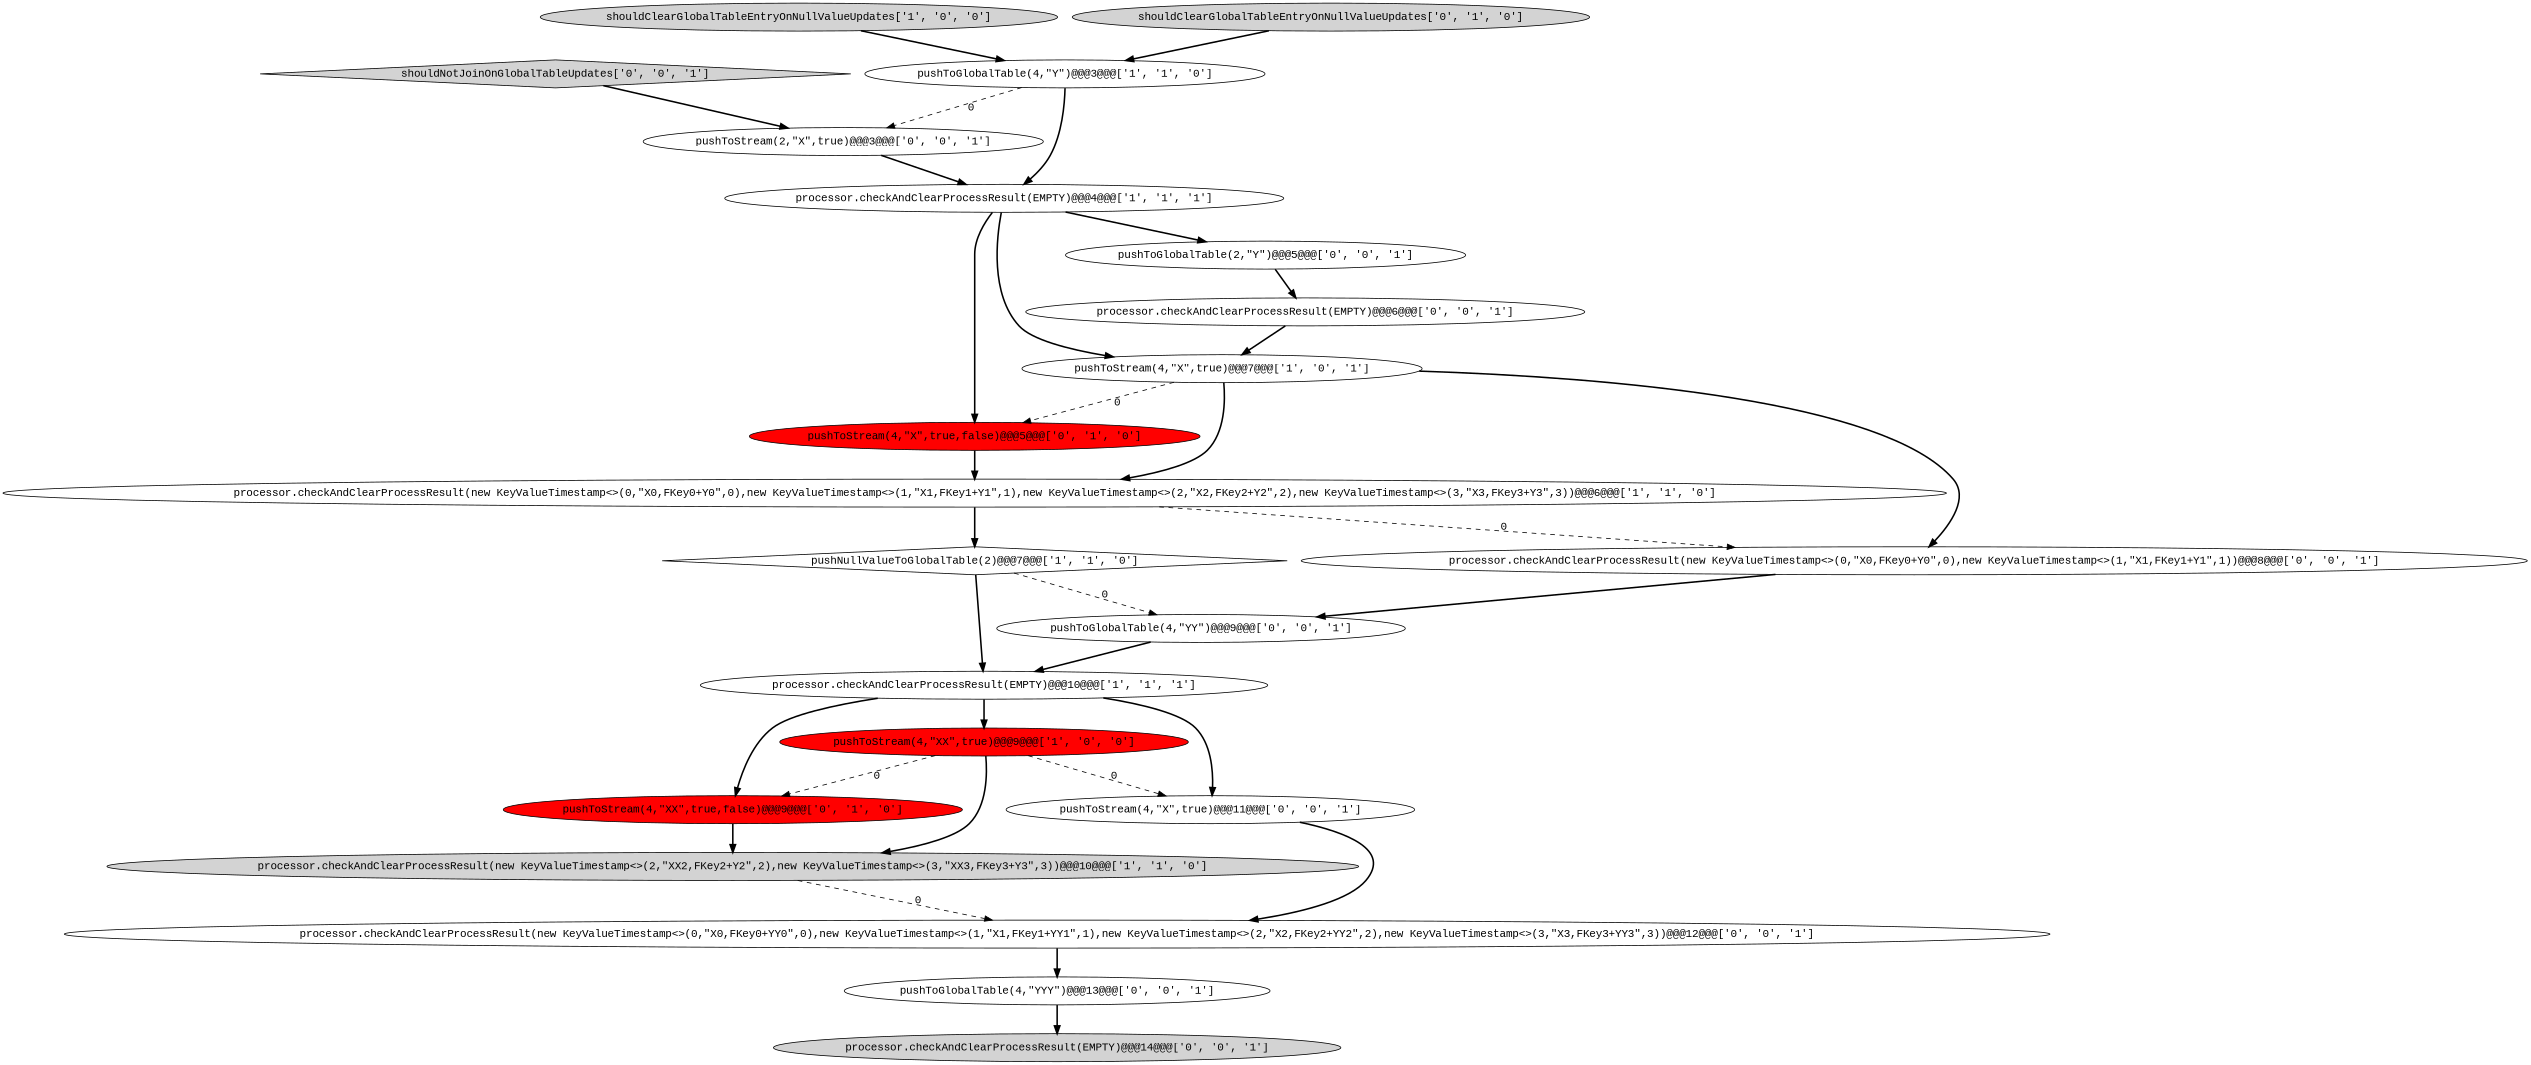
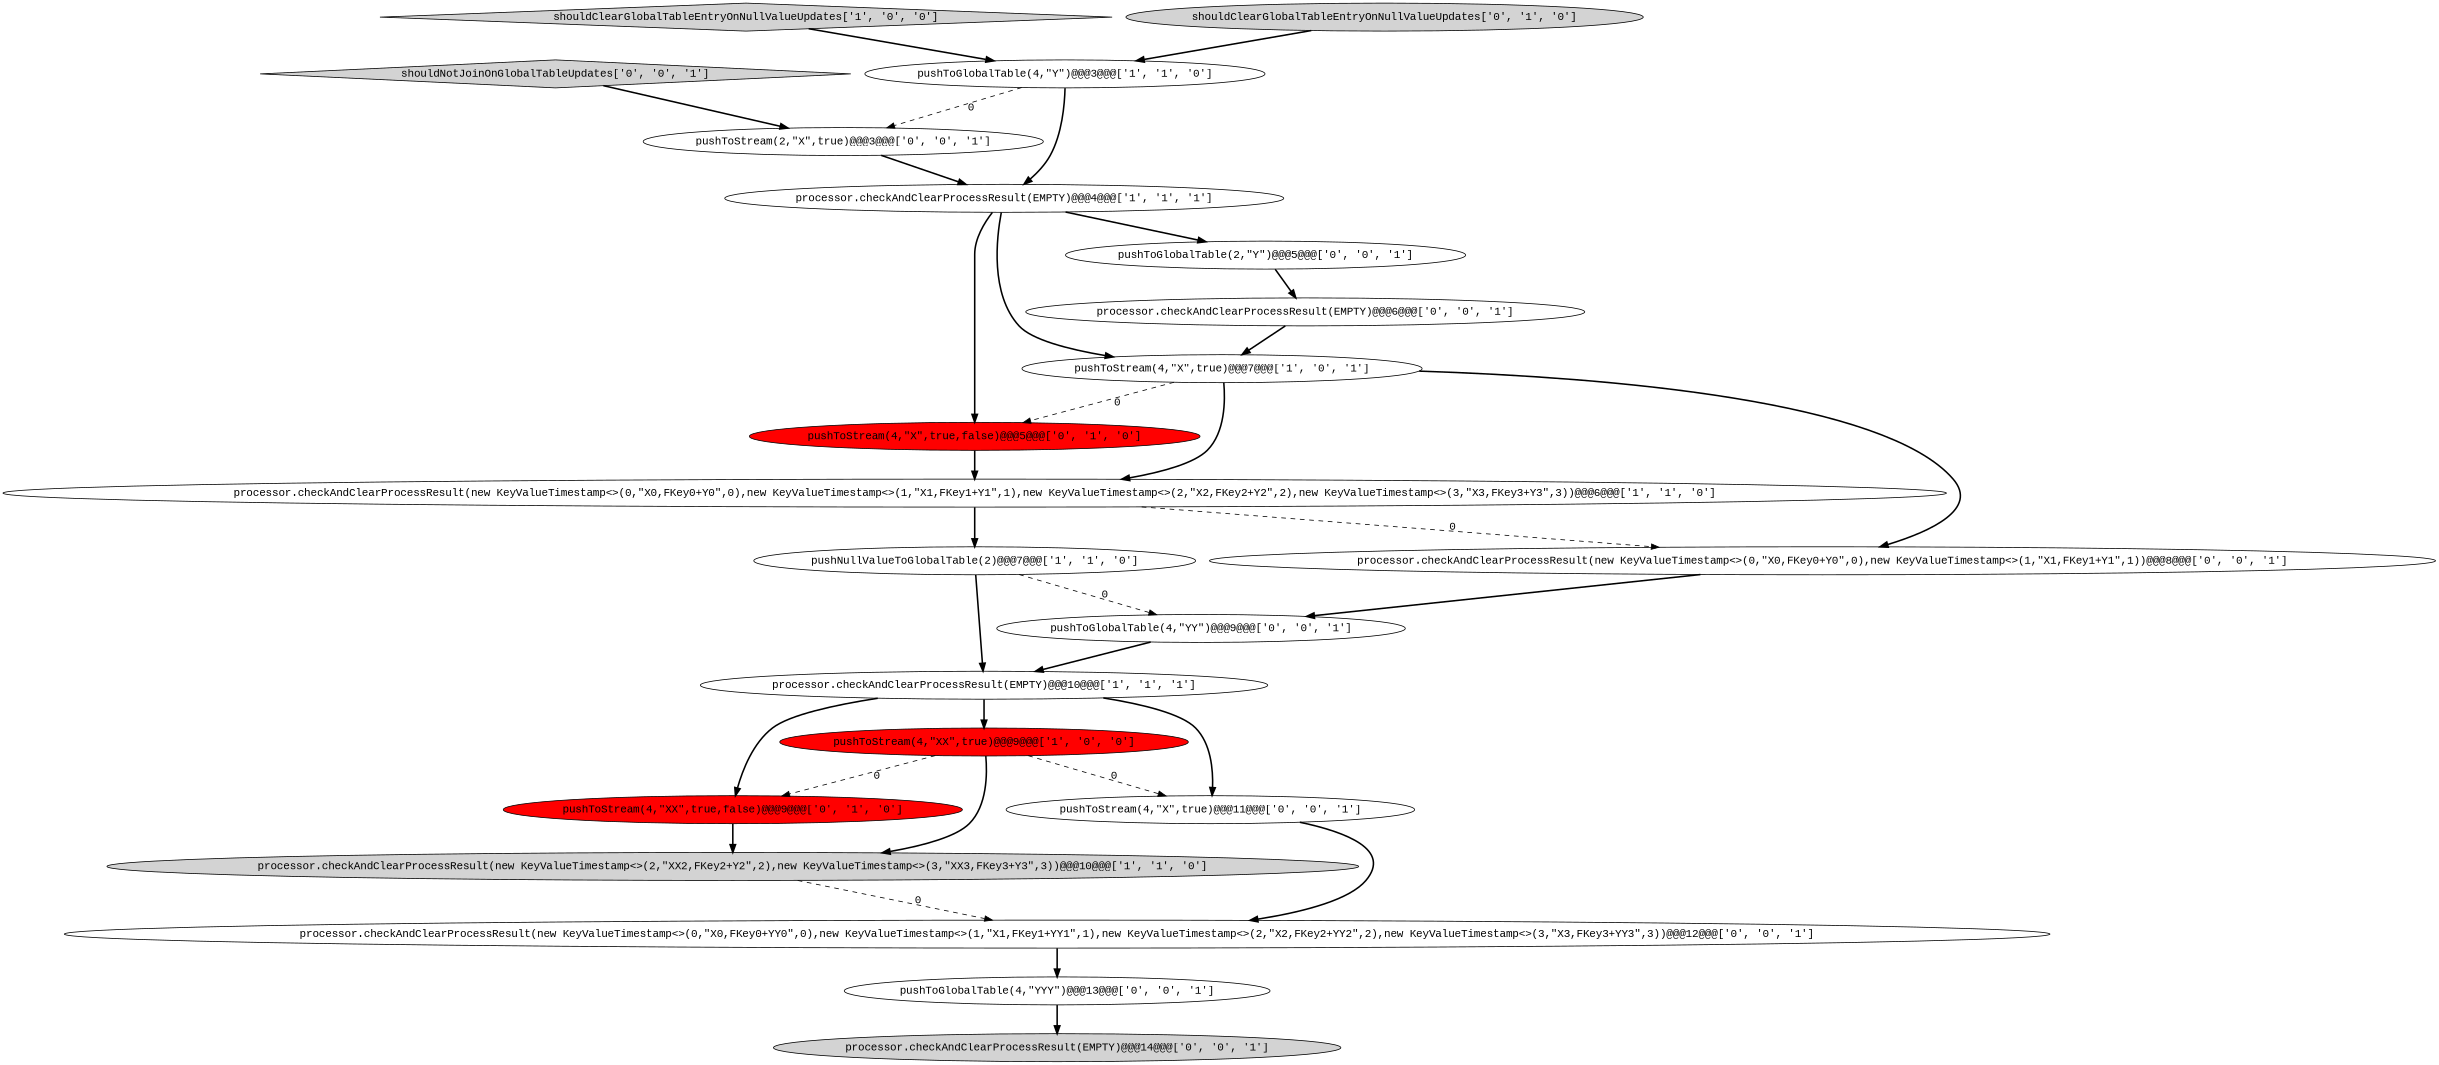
node "shouldClearGlobalTableEntryOnNullValueUpdates['1', '0', '0']": shape ellipse -> diamond
node "pushNullValueToGlobalTable(2)@@@7@@@['1', '1', '0']": shape diamond -> ellipse
